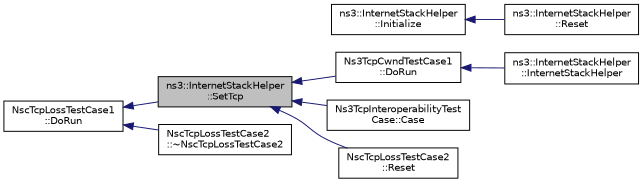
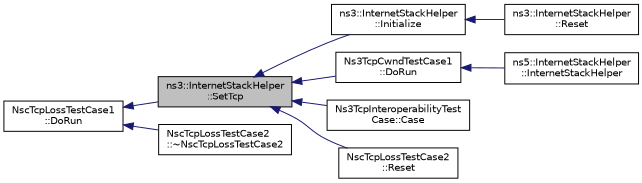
edge "ns3::InternetStackHelper ::Initialize" -> "ns3::InternetStackHelper ::SetTcp": added
node "ns3::InternetStackHelper ::InternetStackHelper": label "ns3::InternetStackHelper ::InternetStackHelper" -> "ns5::InternetStackHelper ::InternetStackHelper"
